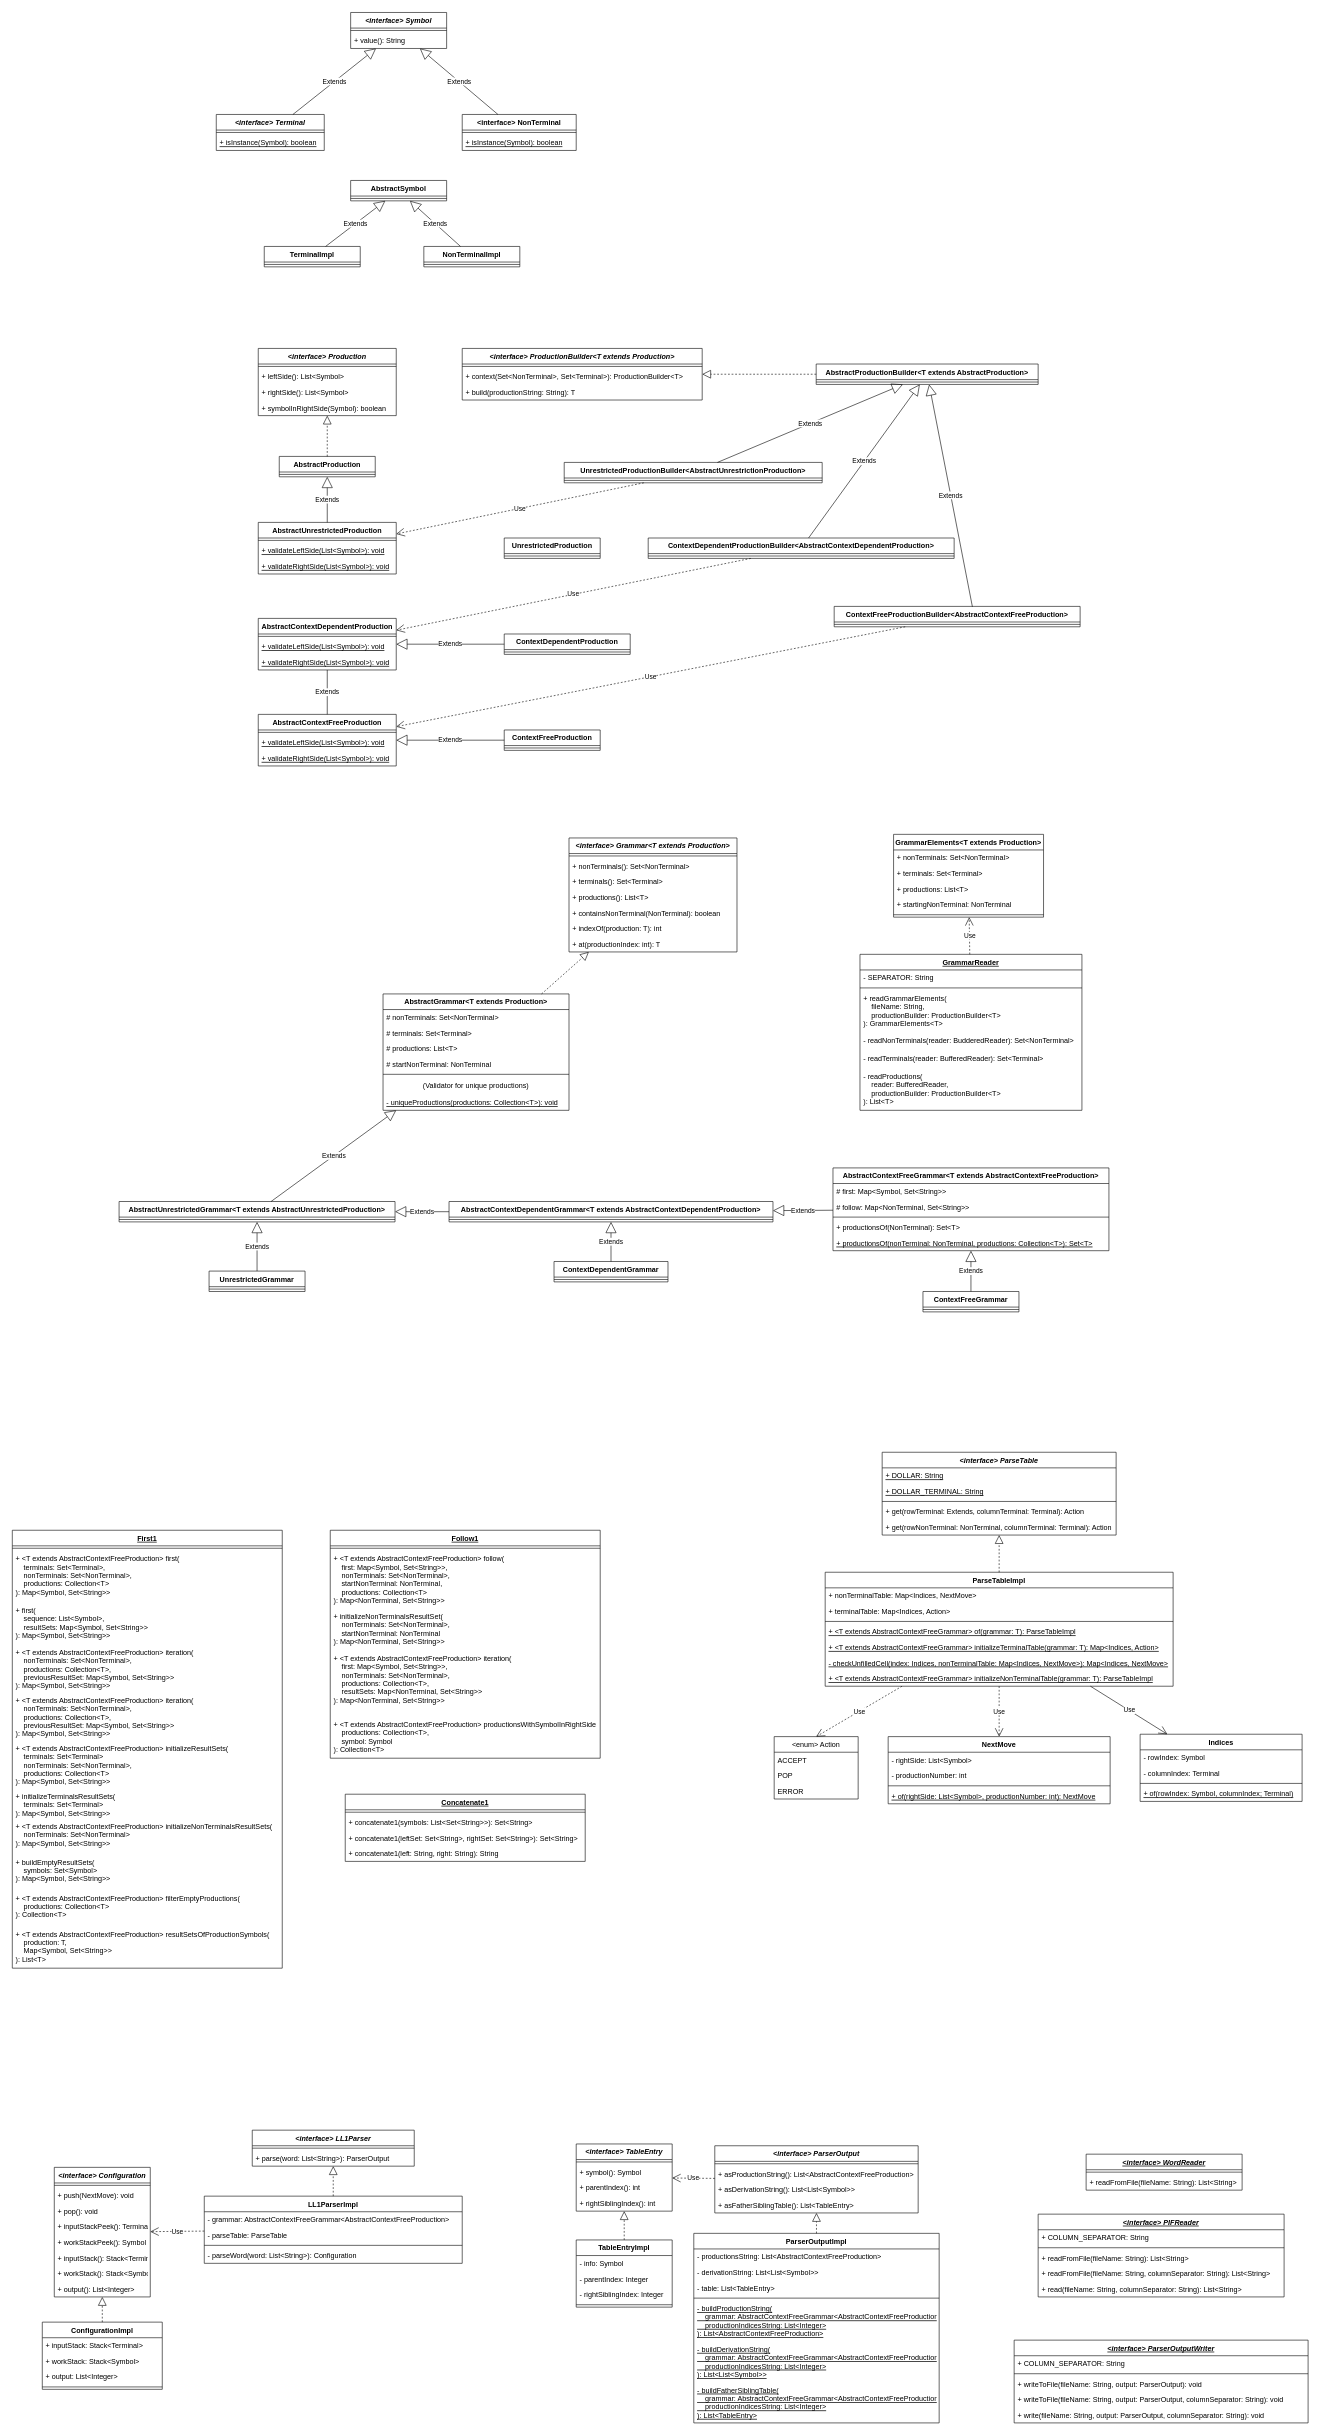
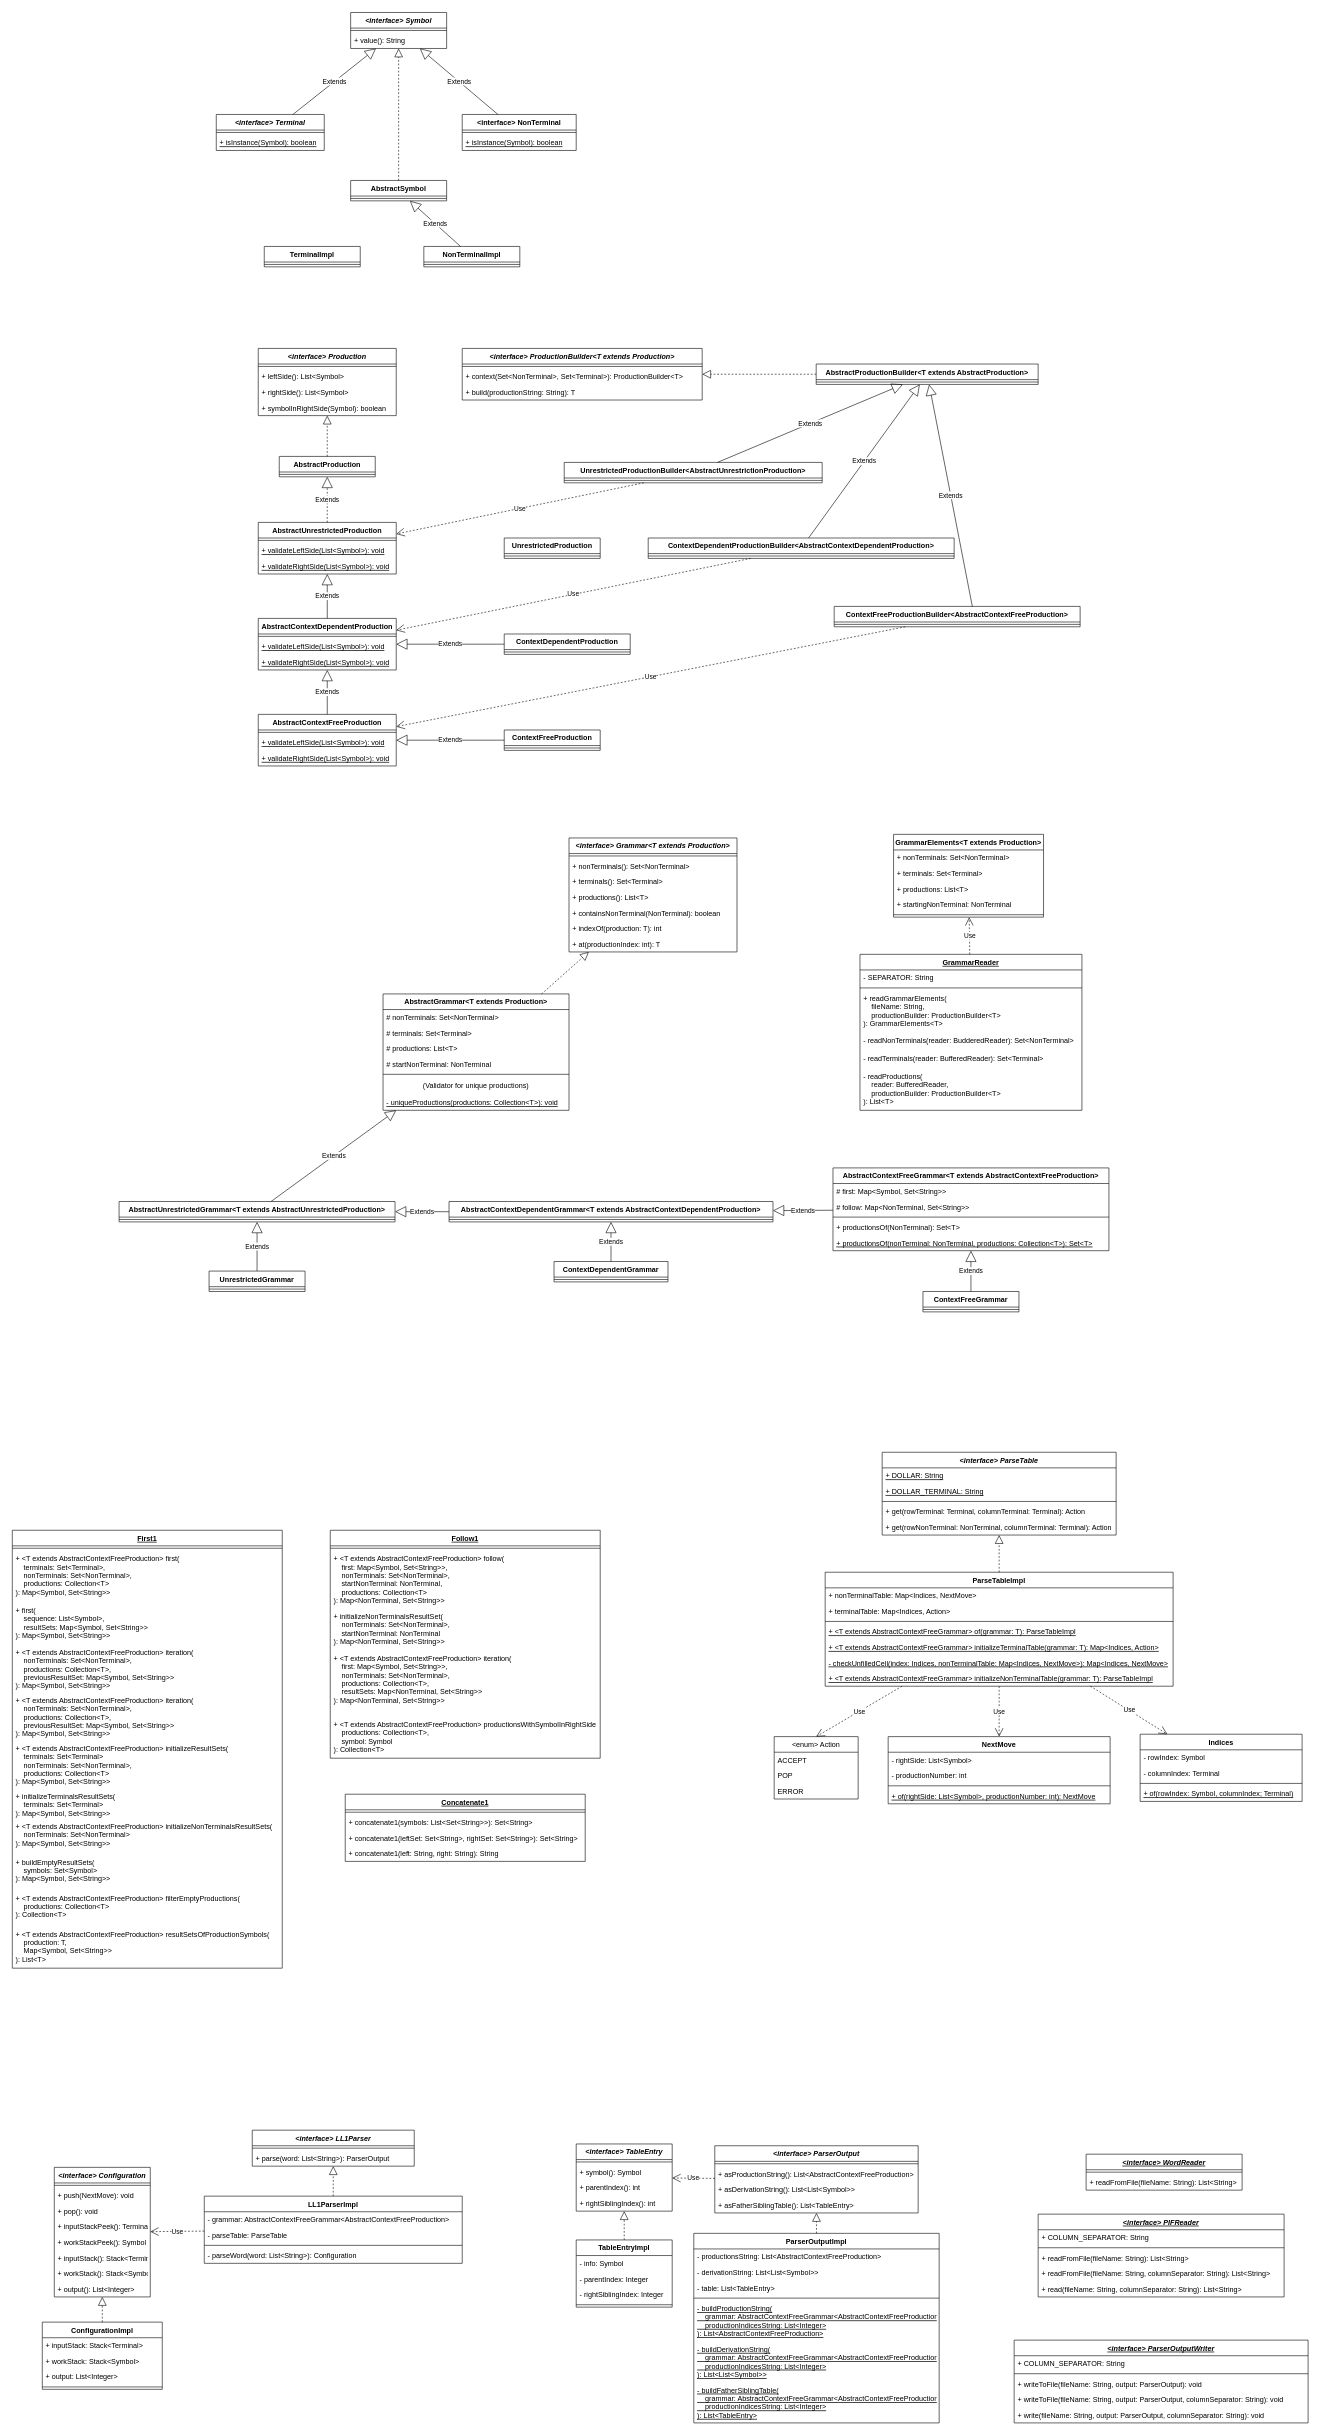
edge "AbstractSymbol" -> "+ value(): String": added
edge "TerminalImpl" -> "AbstractSymbol": removed, label "Extends"
edge "AbstractUnrestrictedProduction" -> "AbstractProduction": style solid -> dashed
edge "AbstractContextDependentProduction" -> "AbstractUnrestrictedProduction": added, label "Extends"
edge "AbstractContextDependentProduction" -- "AbstractContextFreeProduction": arrowhead none -> block
node "+ get(rowTerminal: Extends, columnTerminal: Terminal): Action": label "+ get(rowTerminal: Extends, columnTerminal: Terminal): Action" -> "+ get(rowTerminal: Terminal, columnTerminal: Terminal): Action"
edge "ParseTableImpl" -> "Indices": style solid -> dashed
